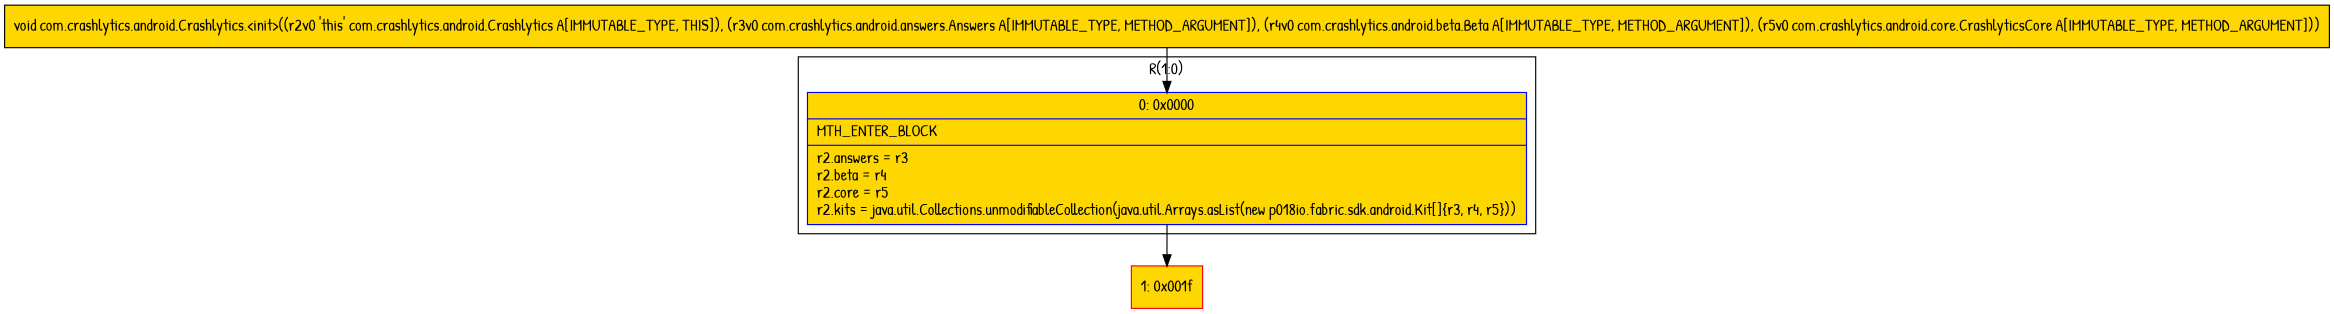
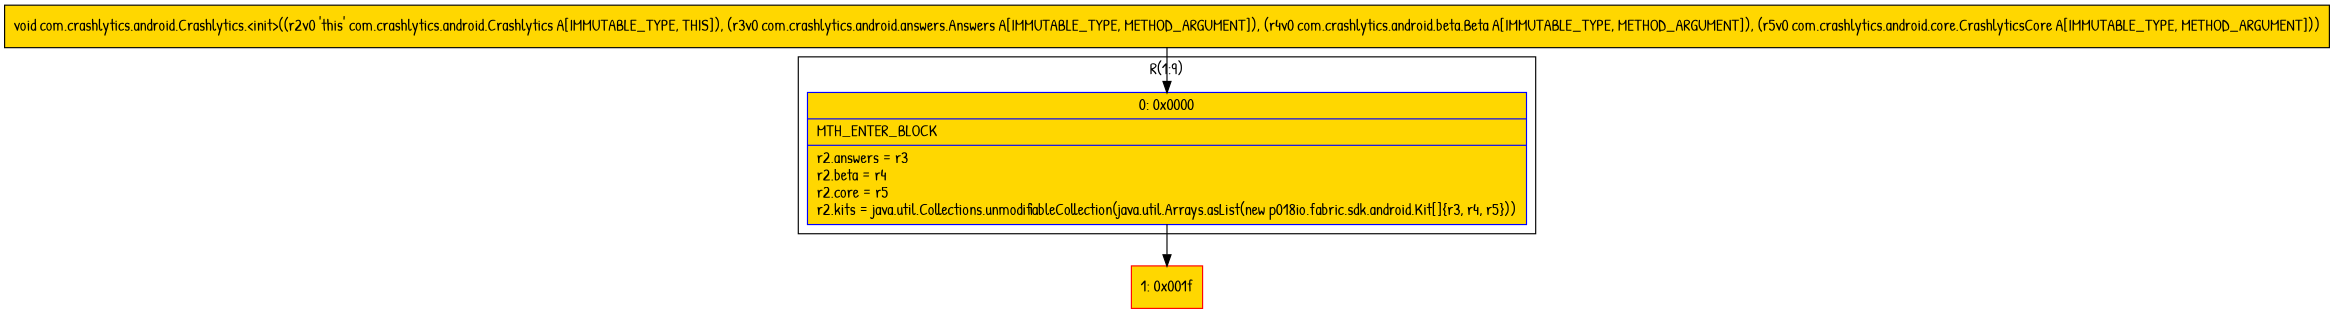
cluster "R(1:0)": label "R(1:0)" -> "R(1:9)"
